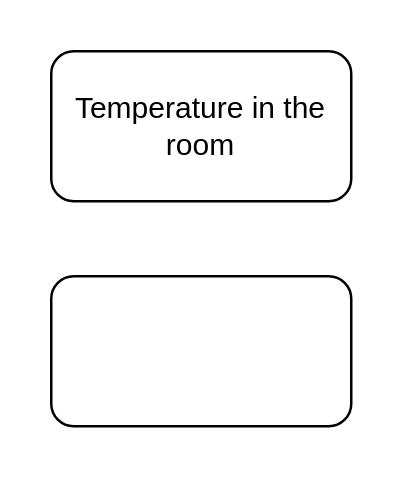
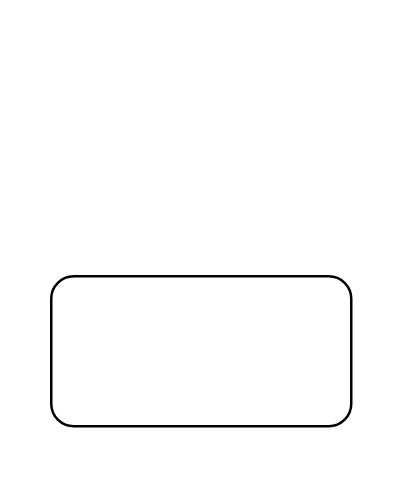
node "Temperature in the room": removed
